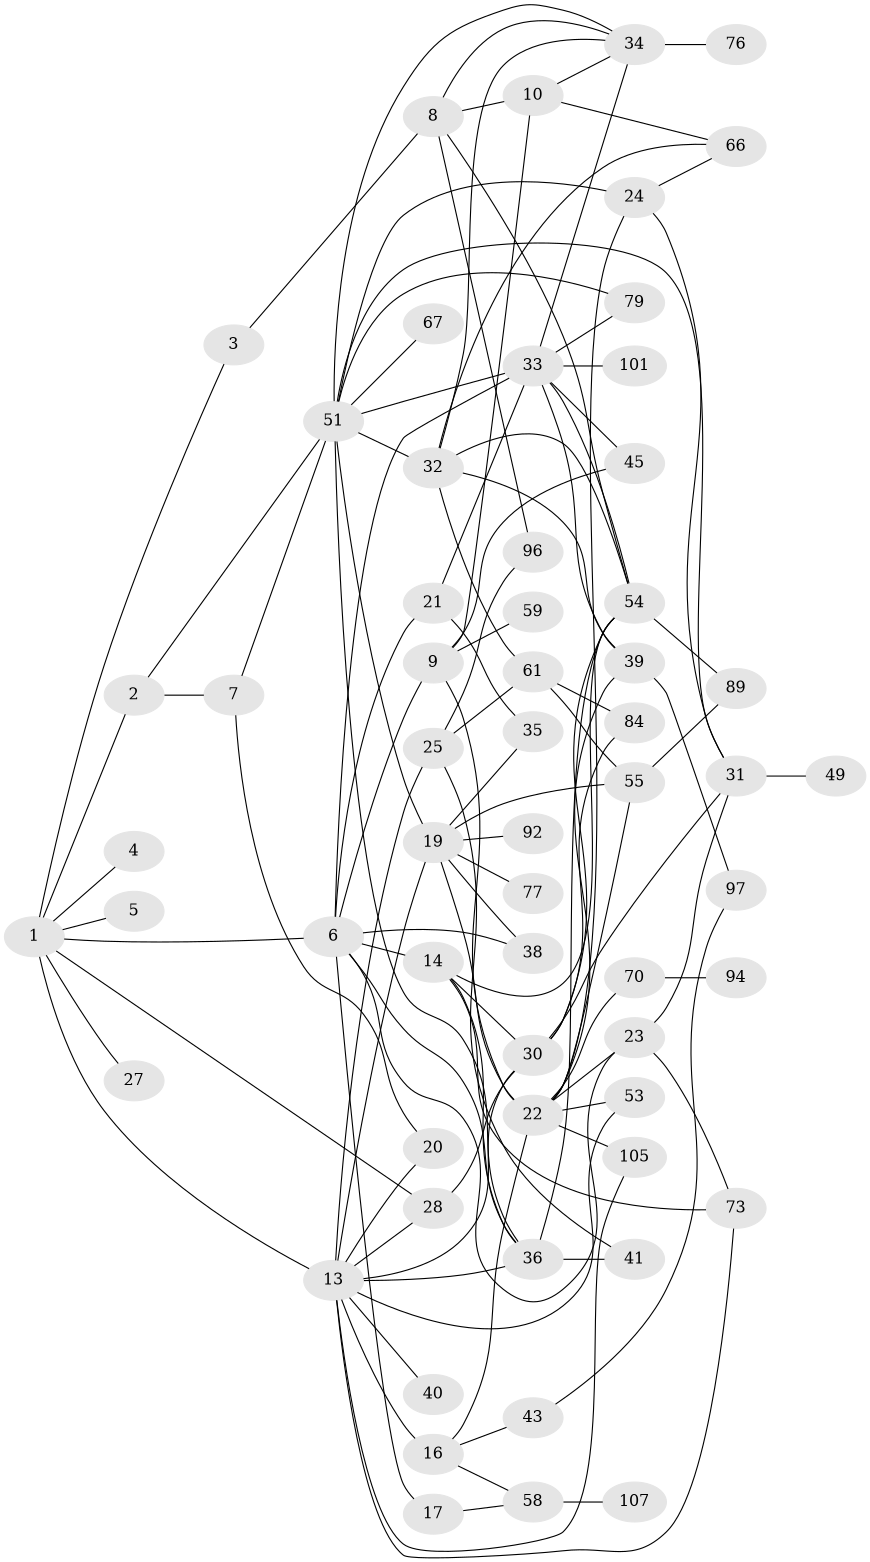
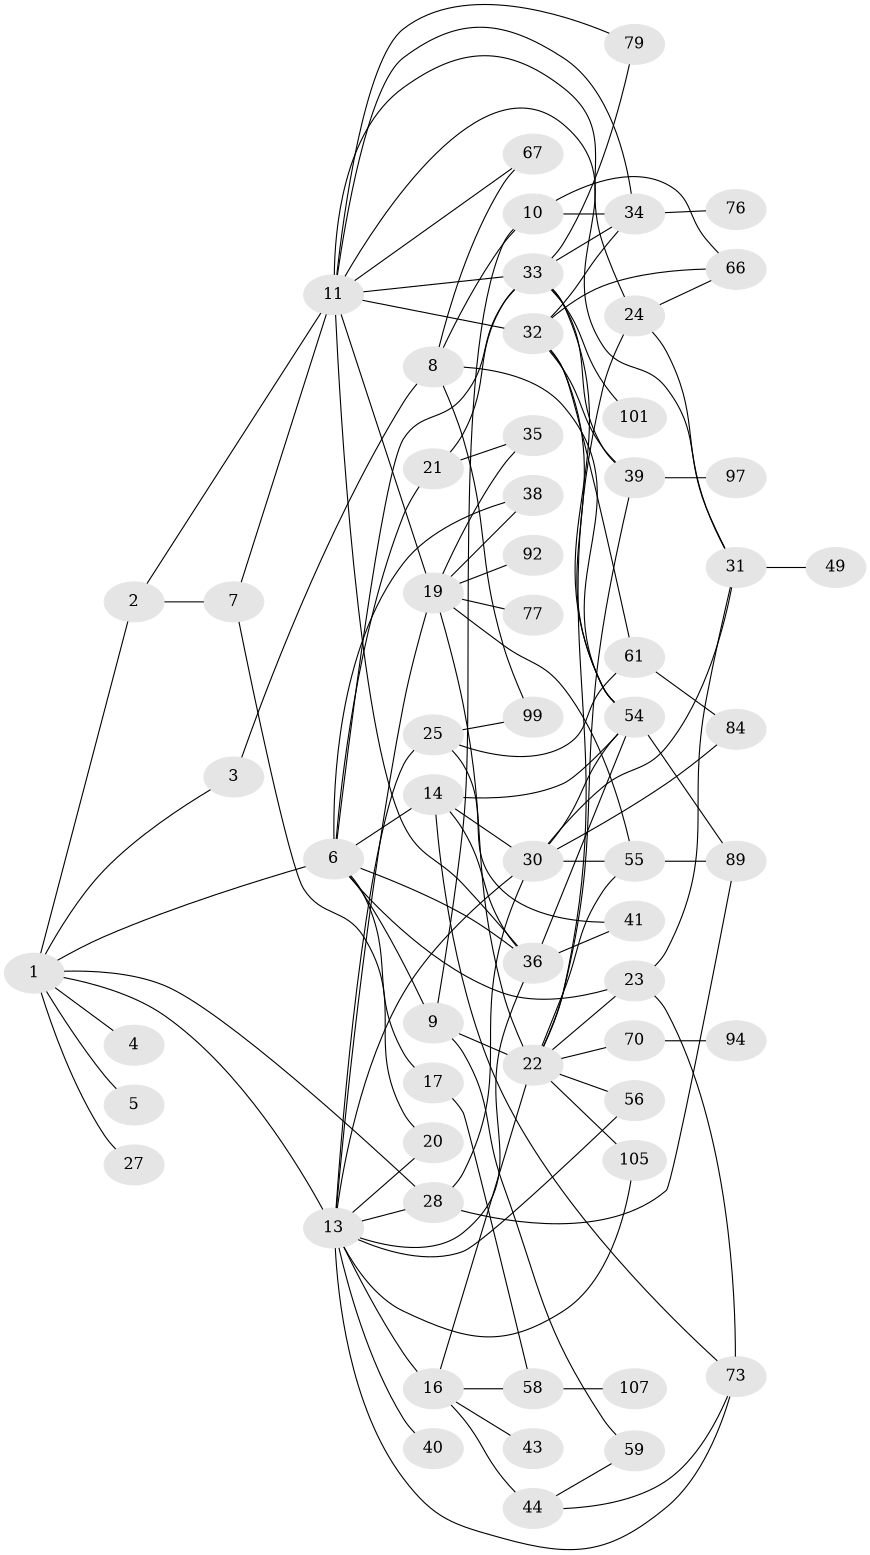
edge "34" -- "8": now "67" -- "8"
node "51": label "51" -> "11"
node "45": removed
node "96": label "96" -> "99"
edge "61" -- "55": now "30" -- "55"
node "53": label "53" -> "56"
edge "89" -- "28": added
edge "97" -- "43": removed
node "44": added
